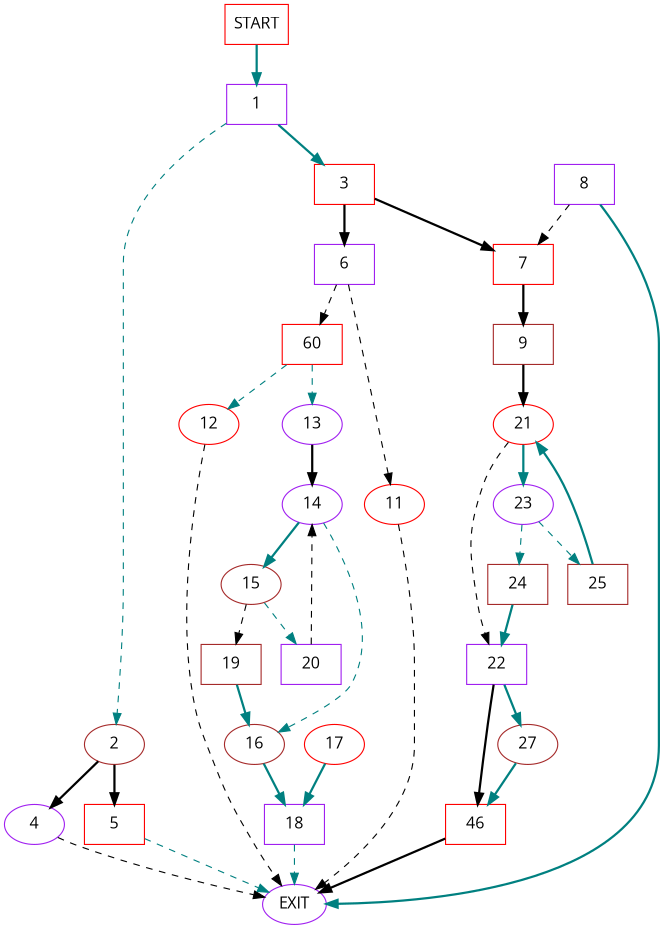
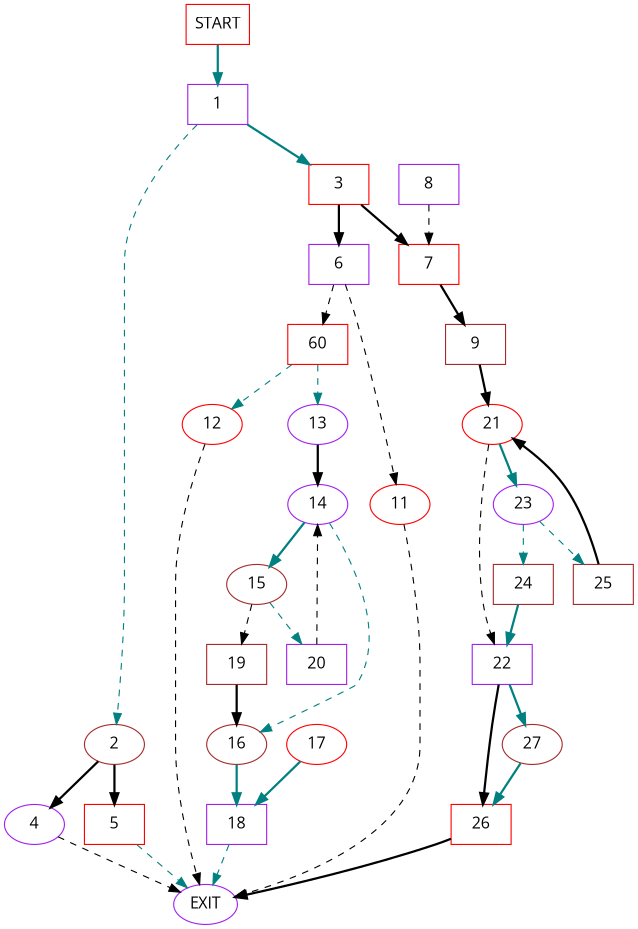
edge "25" -> "21": color teal -> black
edge "8" -> "EXIT": removed
edge "19" -> "16": color teal -> black
node "46": label "46" -> "26"
